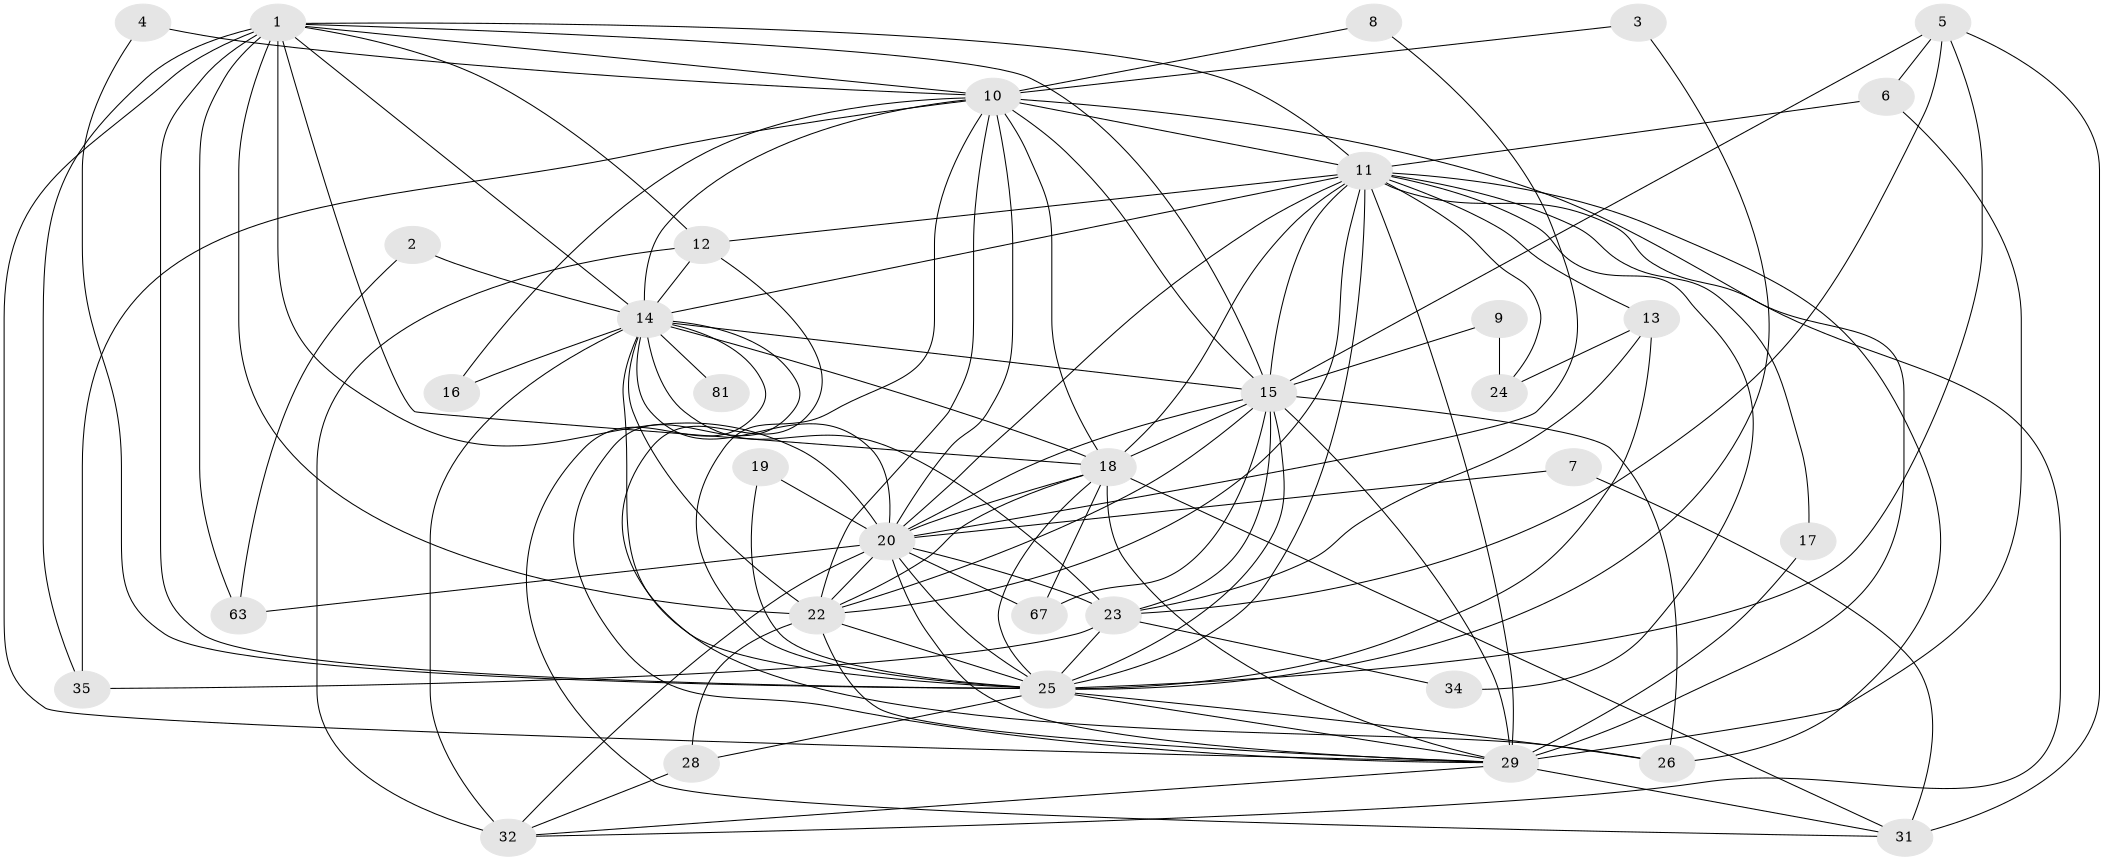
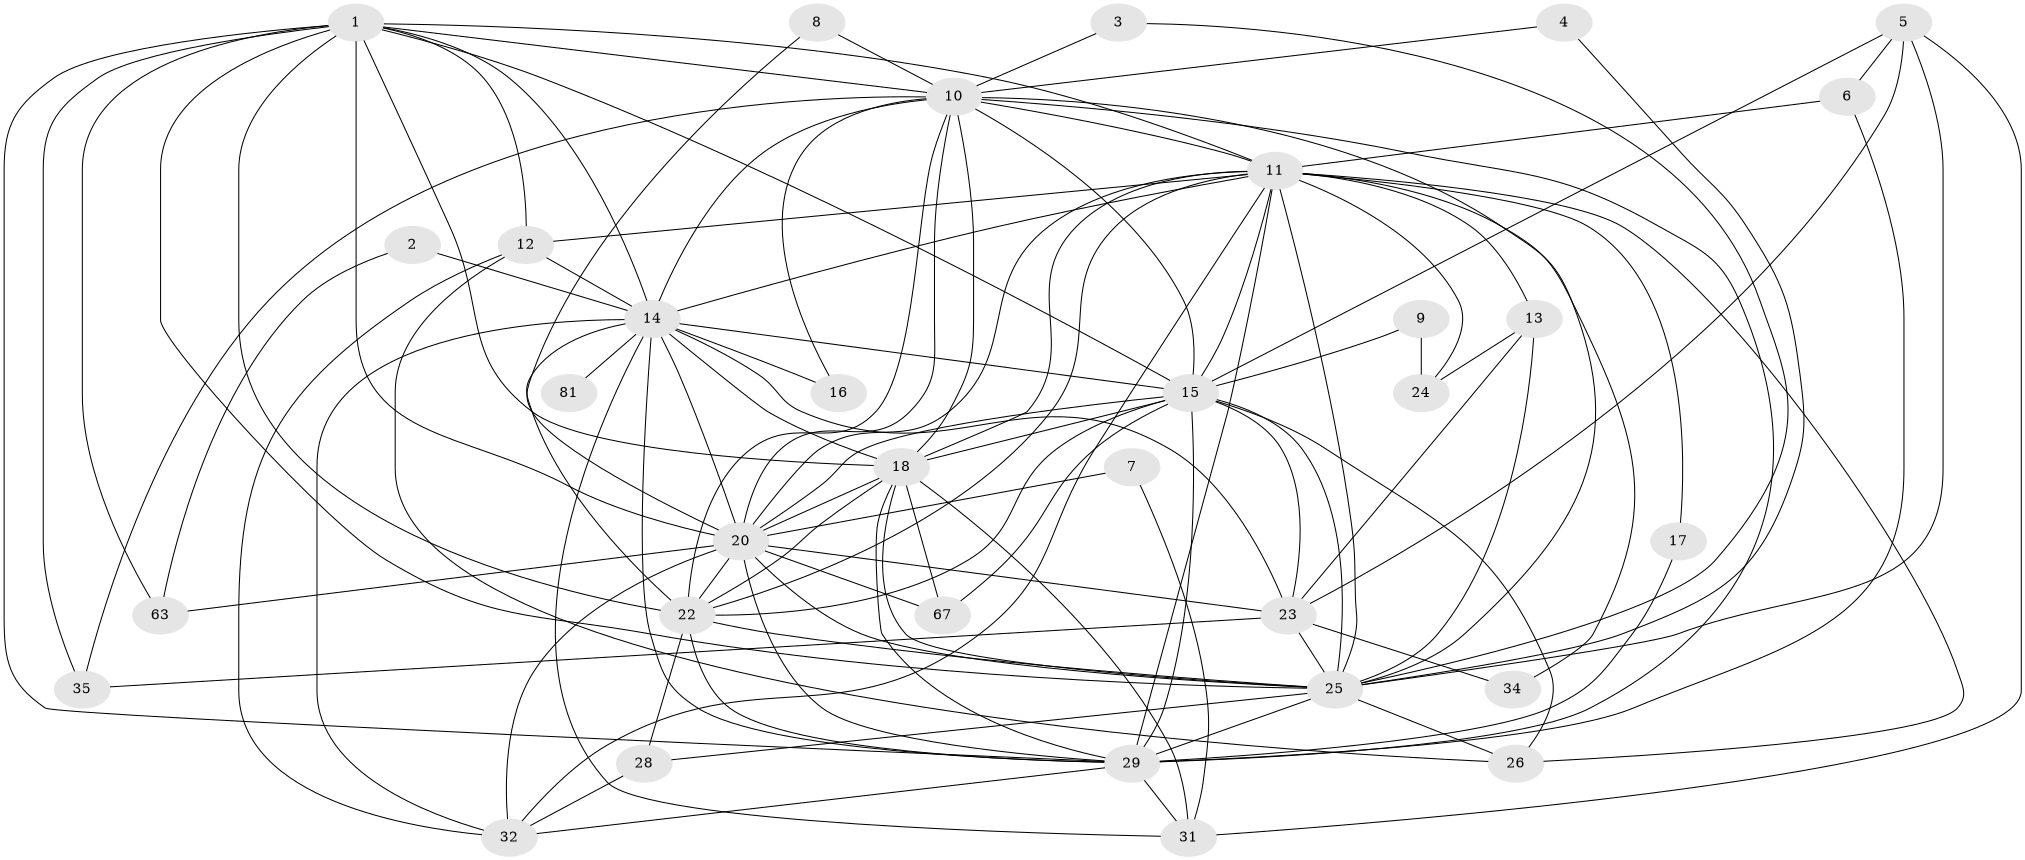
node "19": removed
edge "14" -- "25": removed
